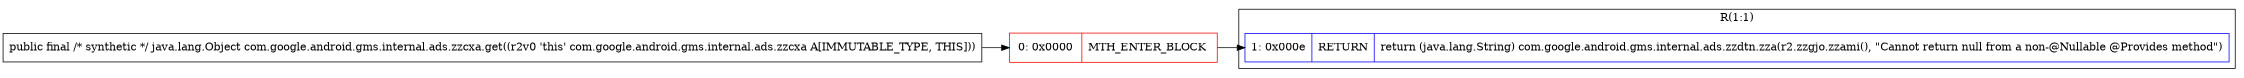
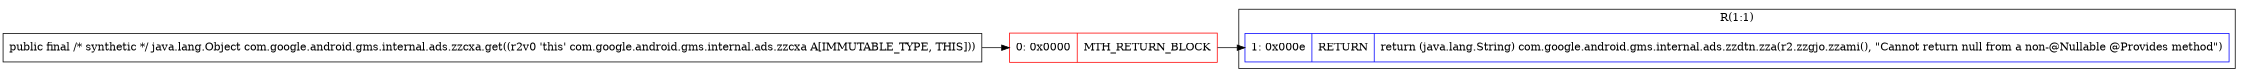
node "0: 0x0000": text "MTH_ENTER_BLOCK" -> "MTH_RETURN_BLOCK"
